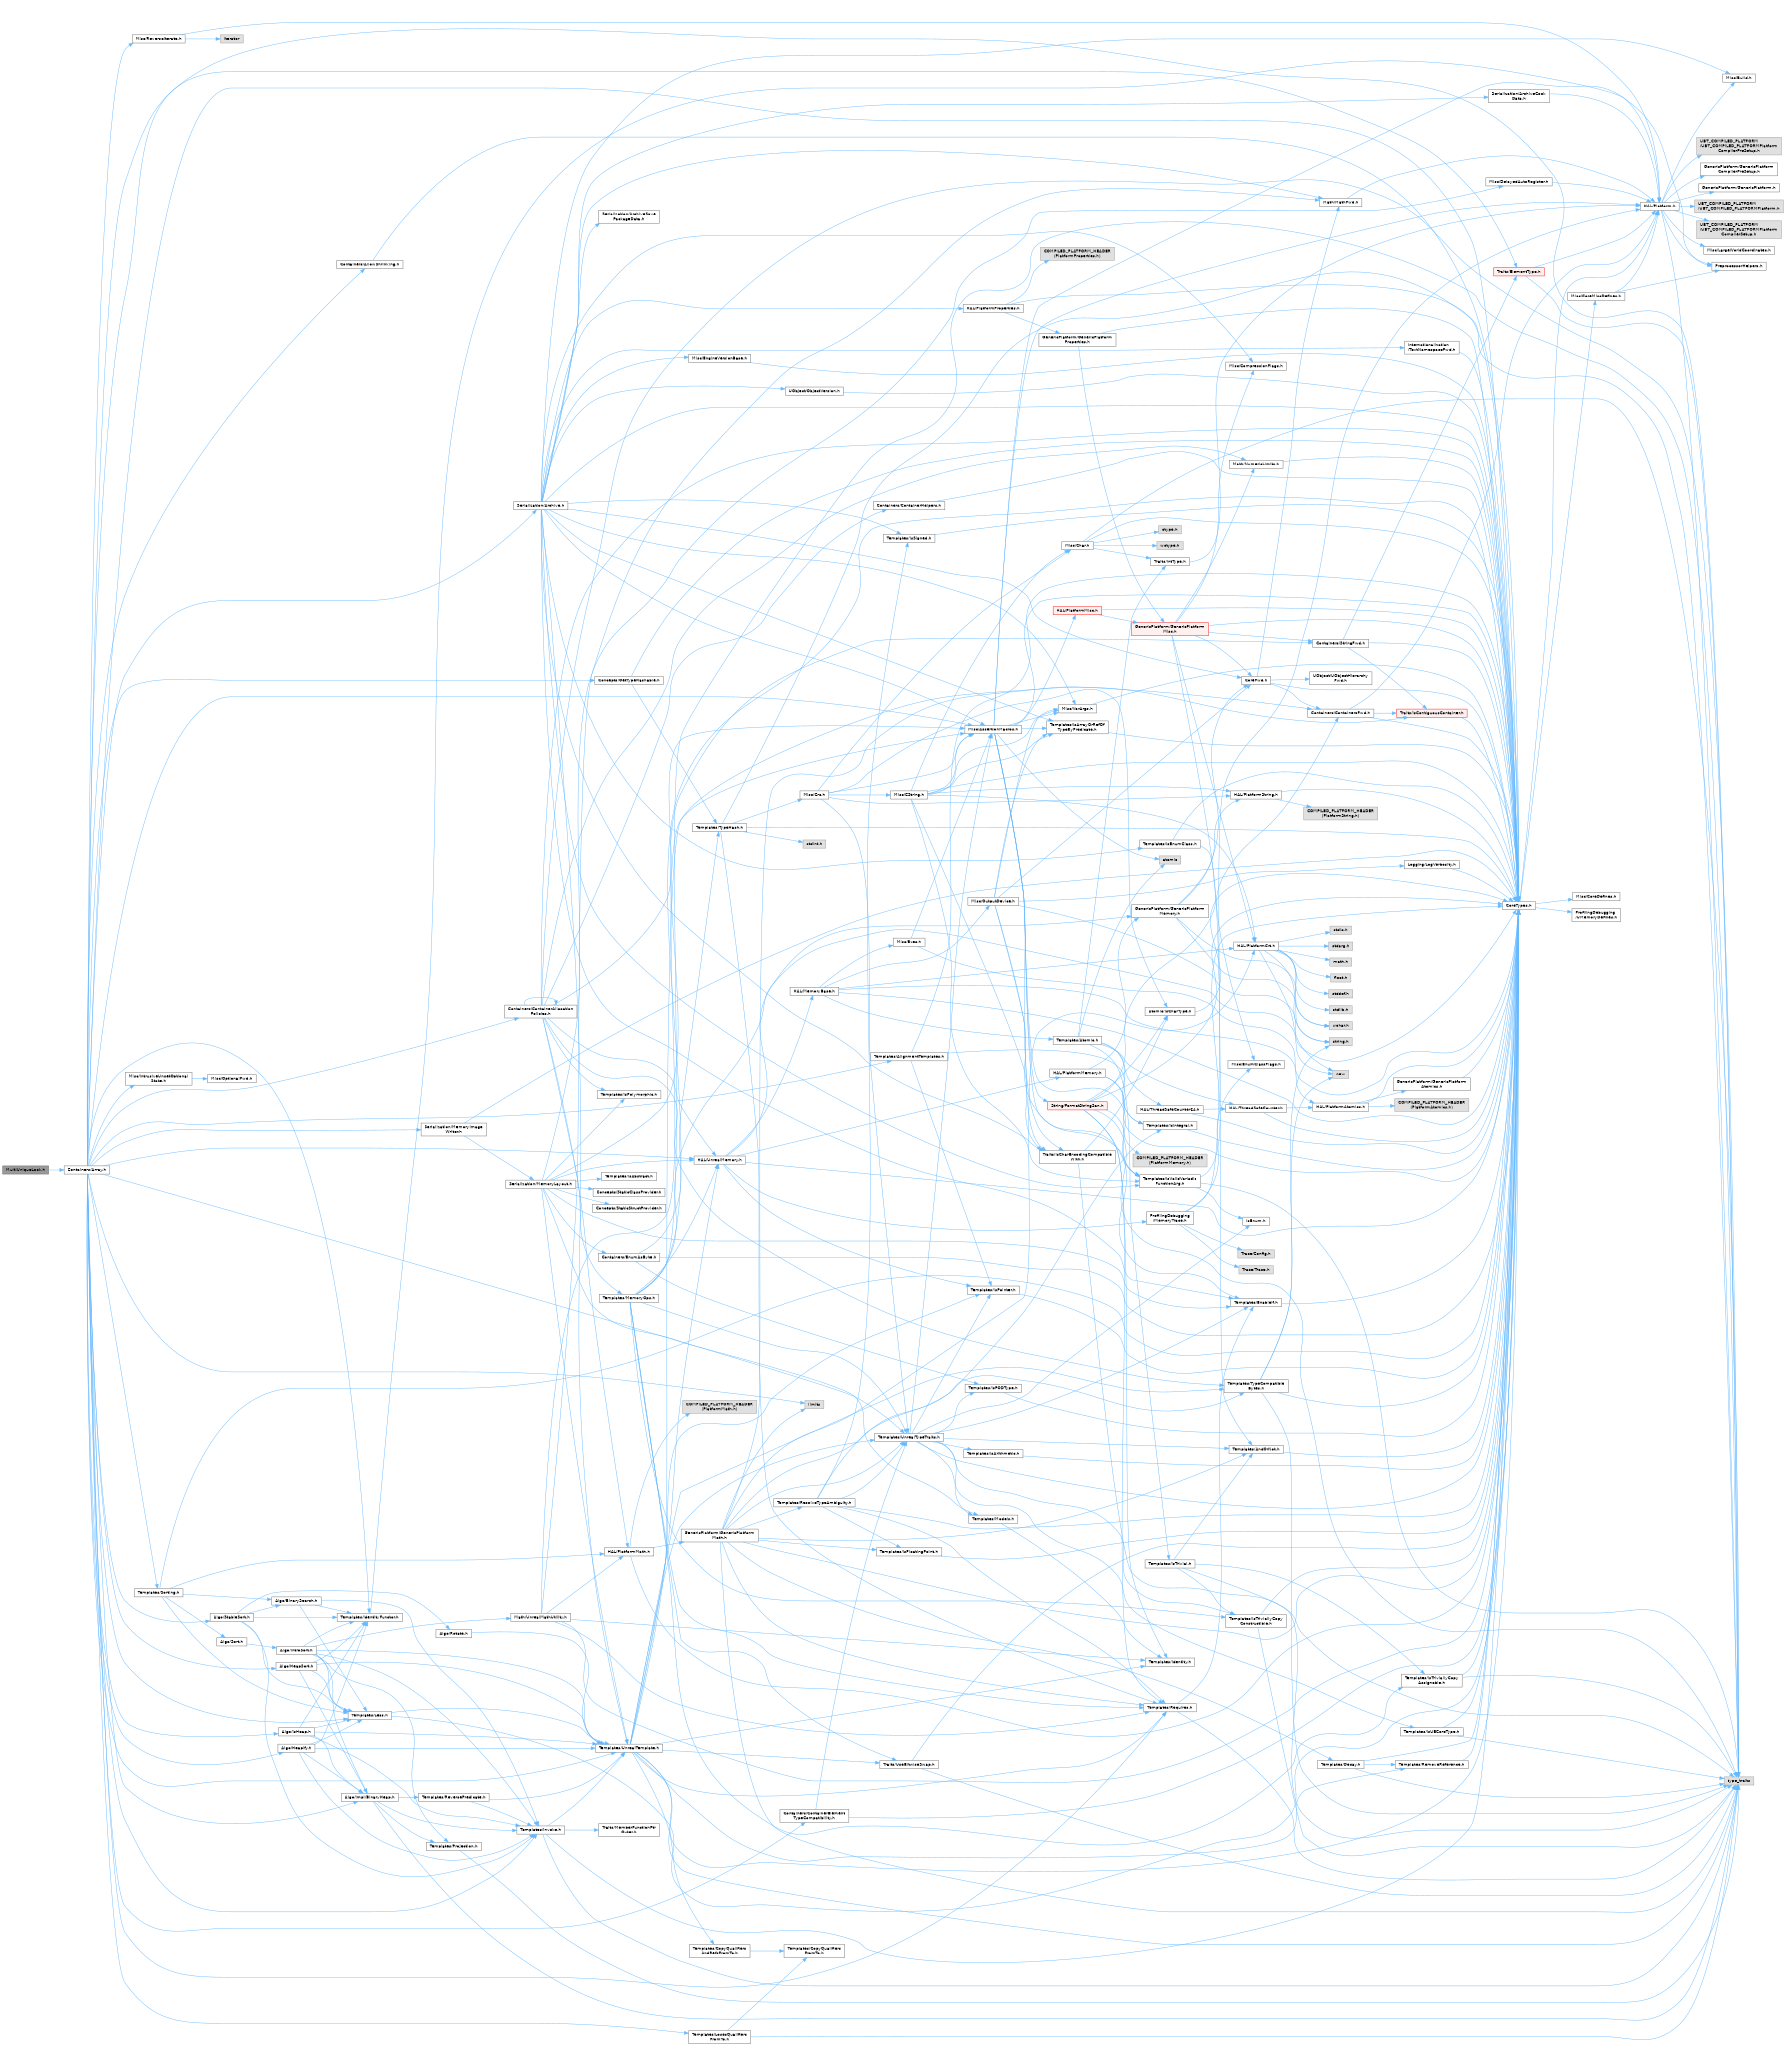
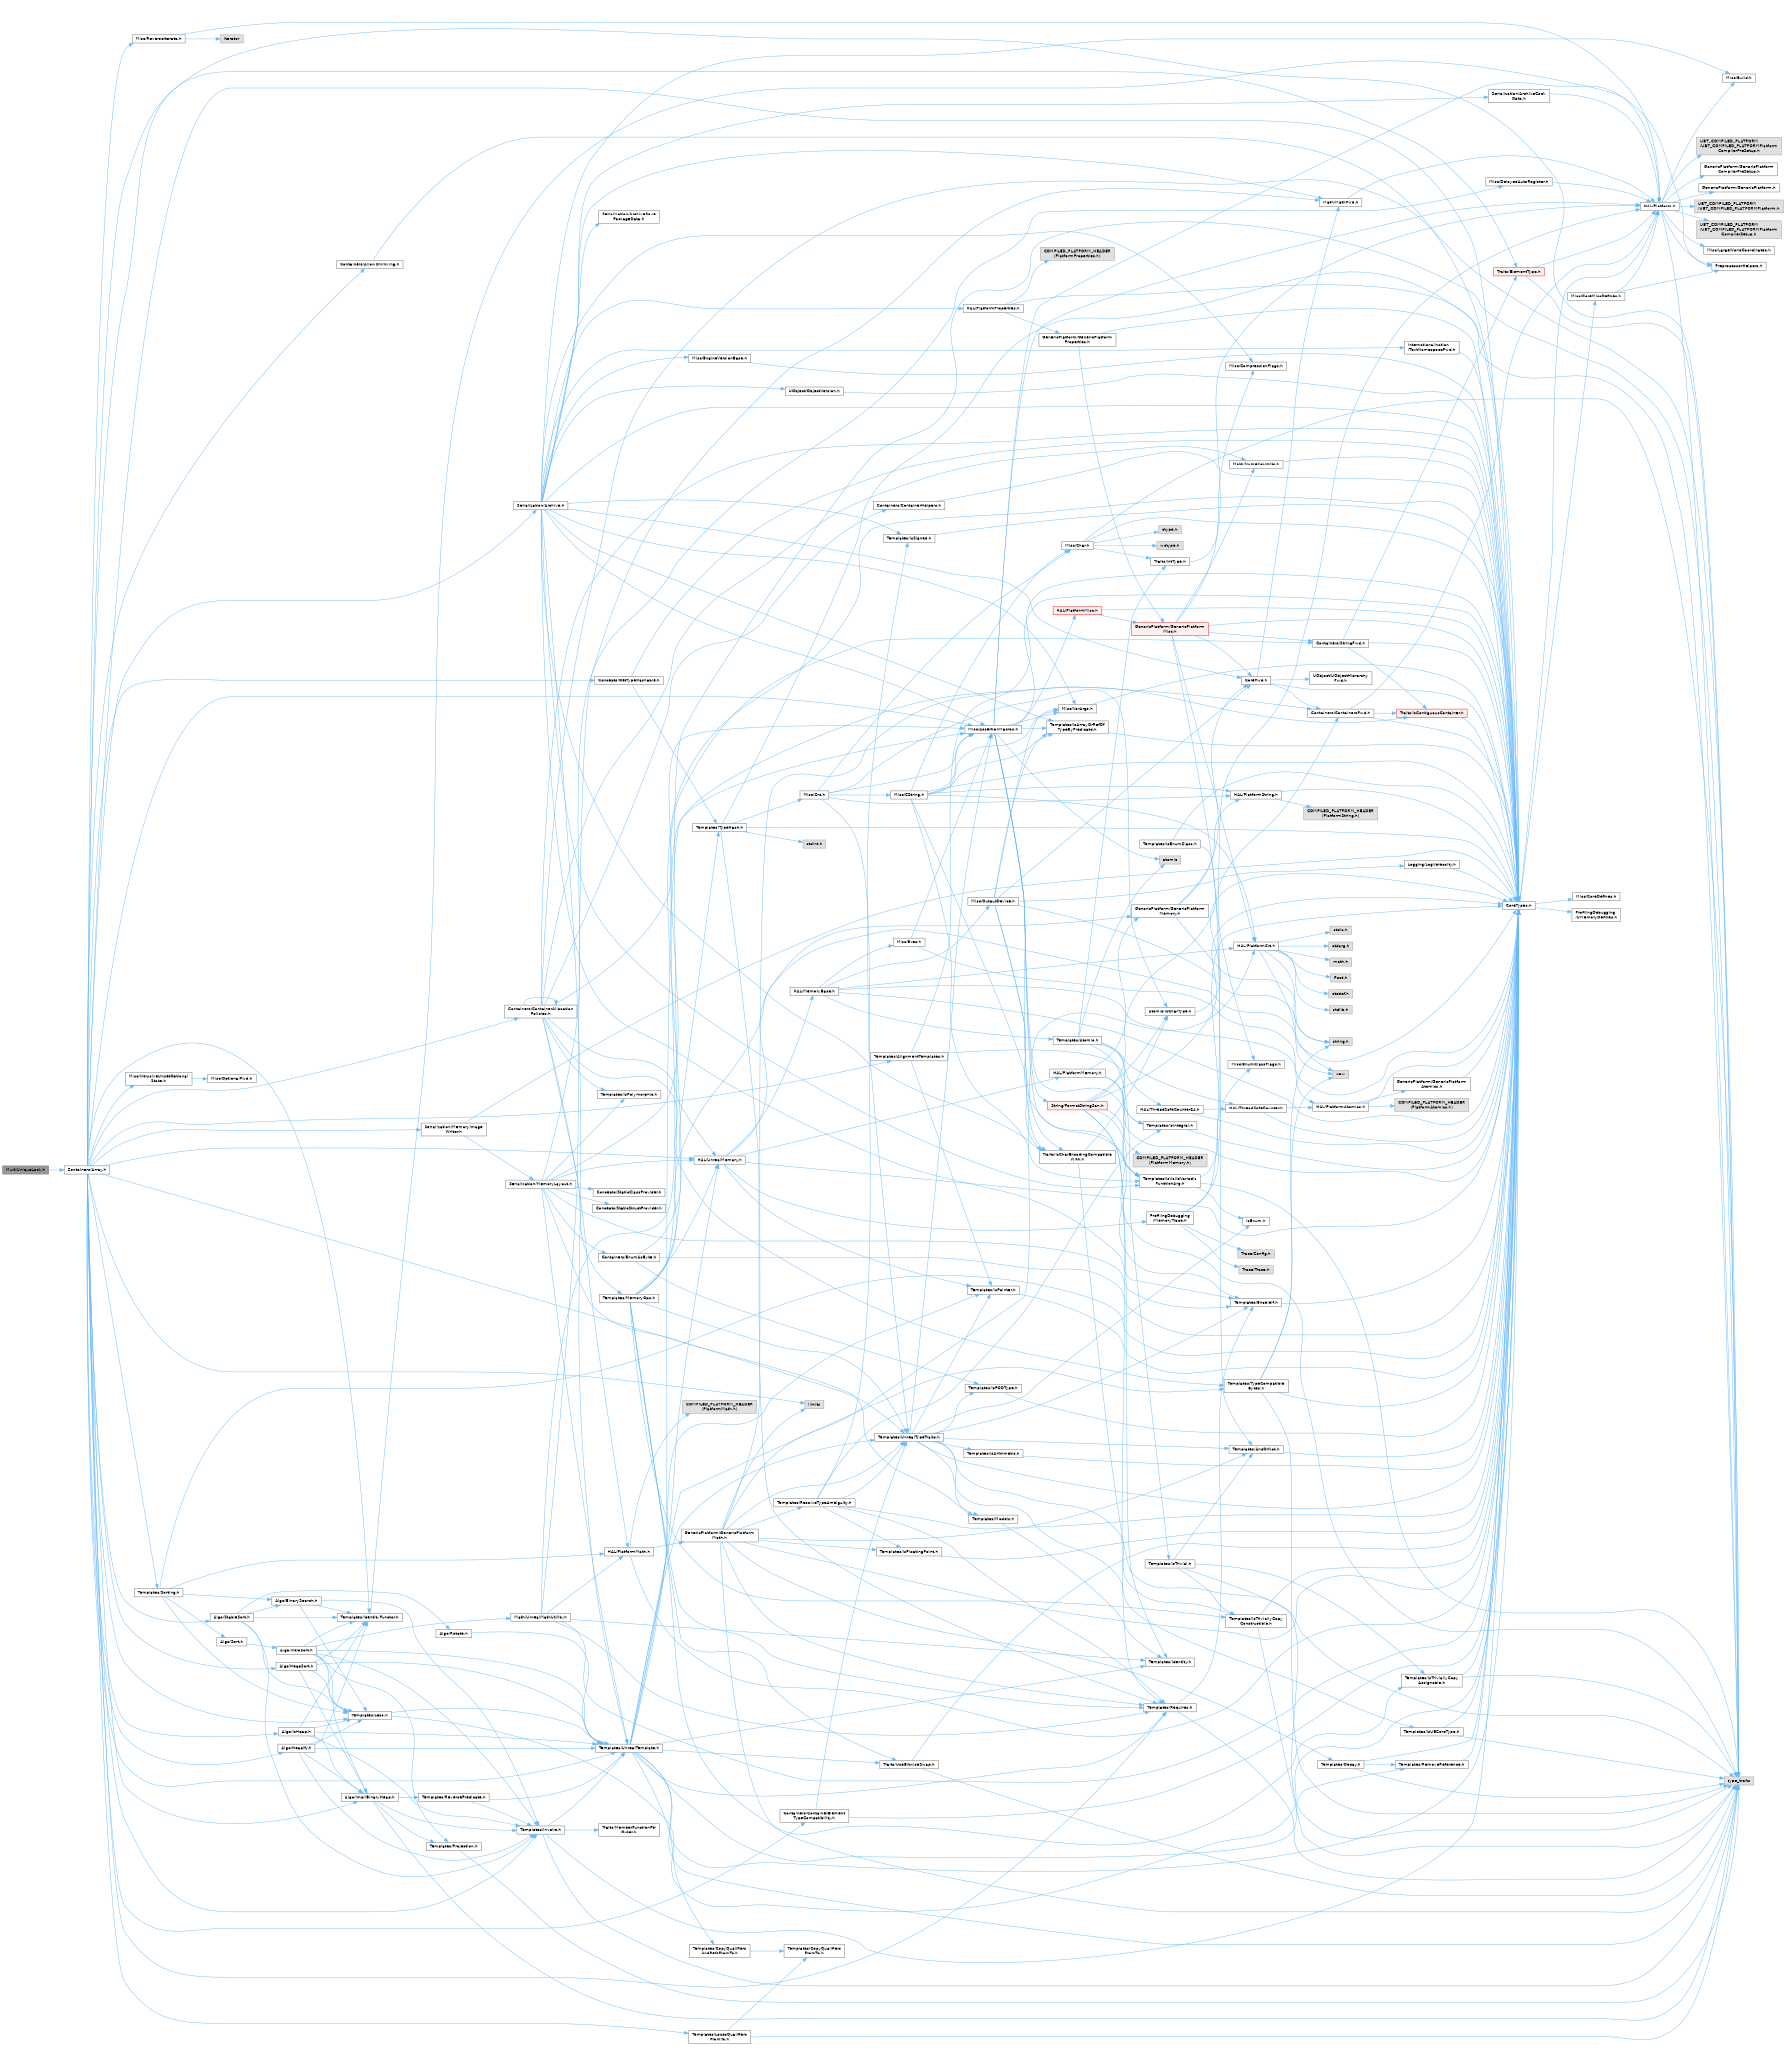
edge "Serialization/Archive.h" -> "Templates/IsEnumClass.h": removed
node "wchar.h": removed
node "Templates/IsAbstract.h": removed
edge "GenericPlatform/GenericPlatform Math.h" -> "Templates/TypeCompatible Bytes.h": removed
